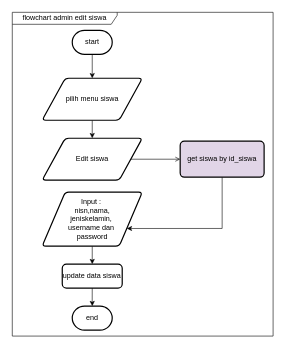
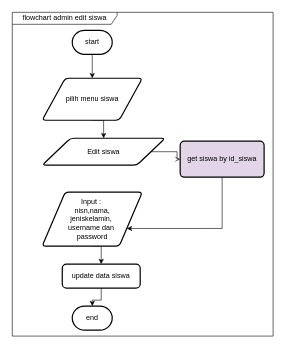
node "Edit siswa": size 100x42 -> 123x27
node "update data siswa": size 60x24 -> 78x24
